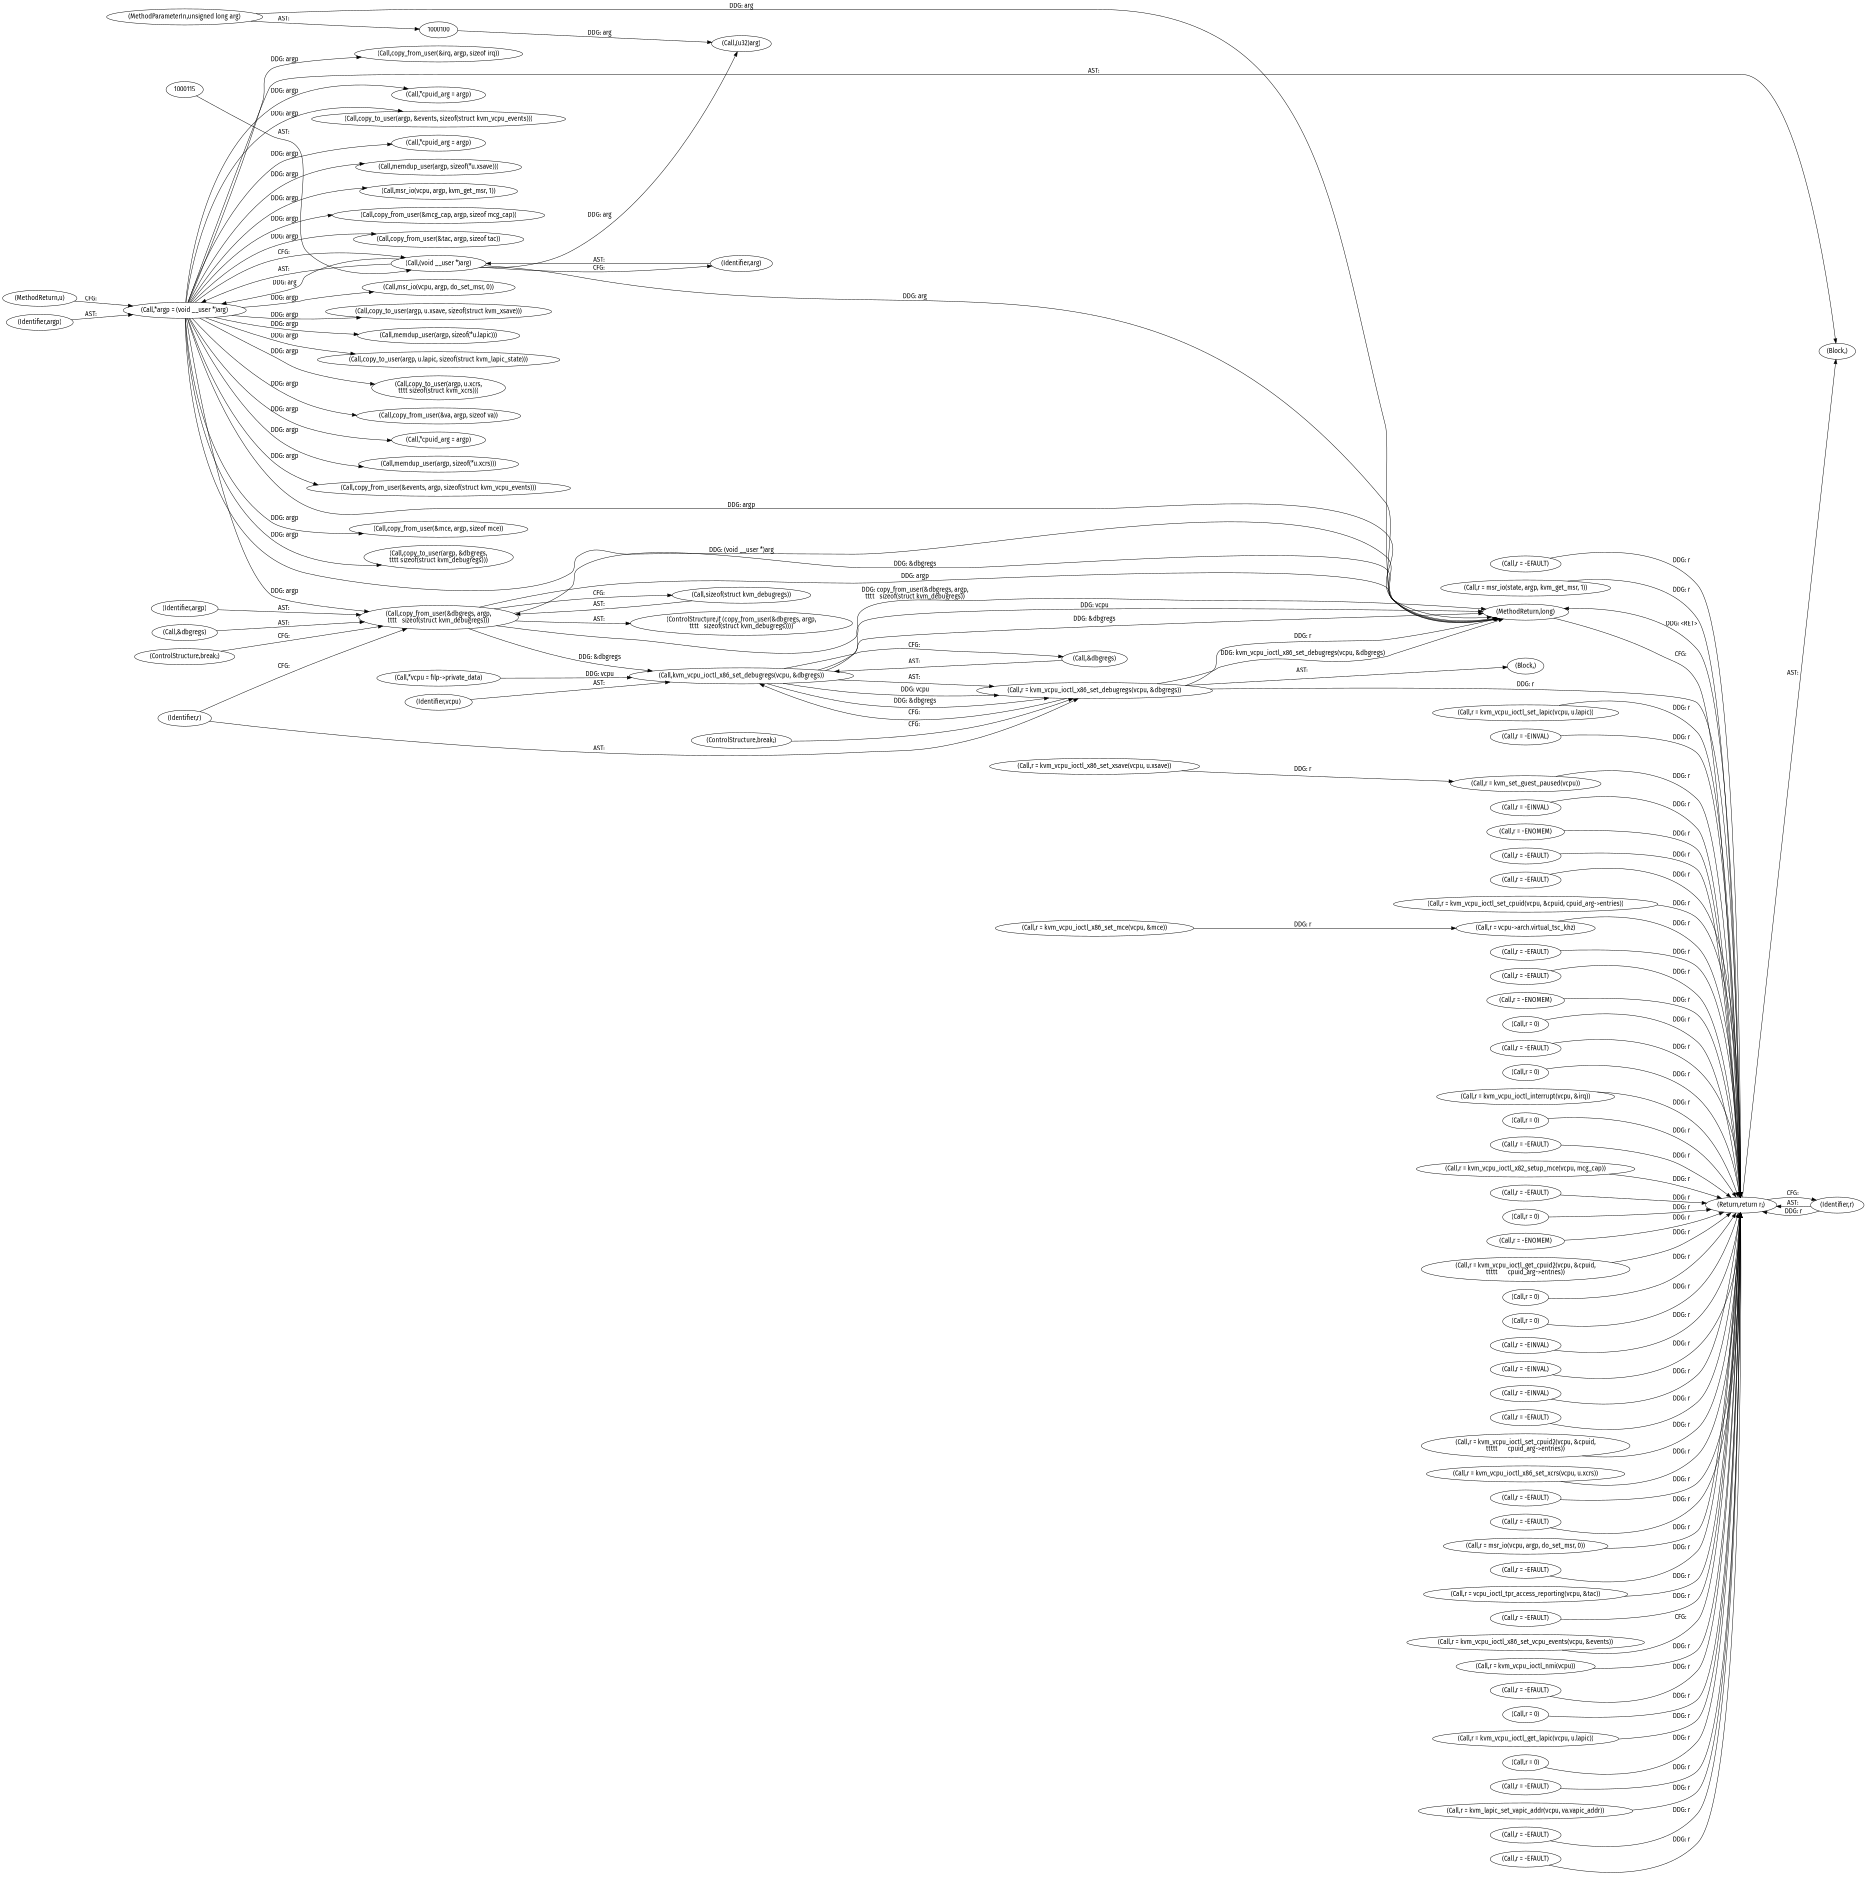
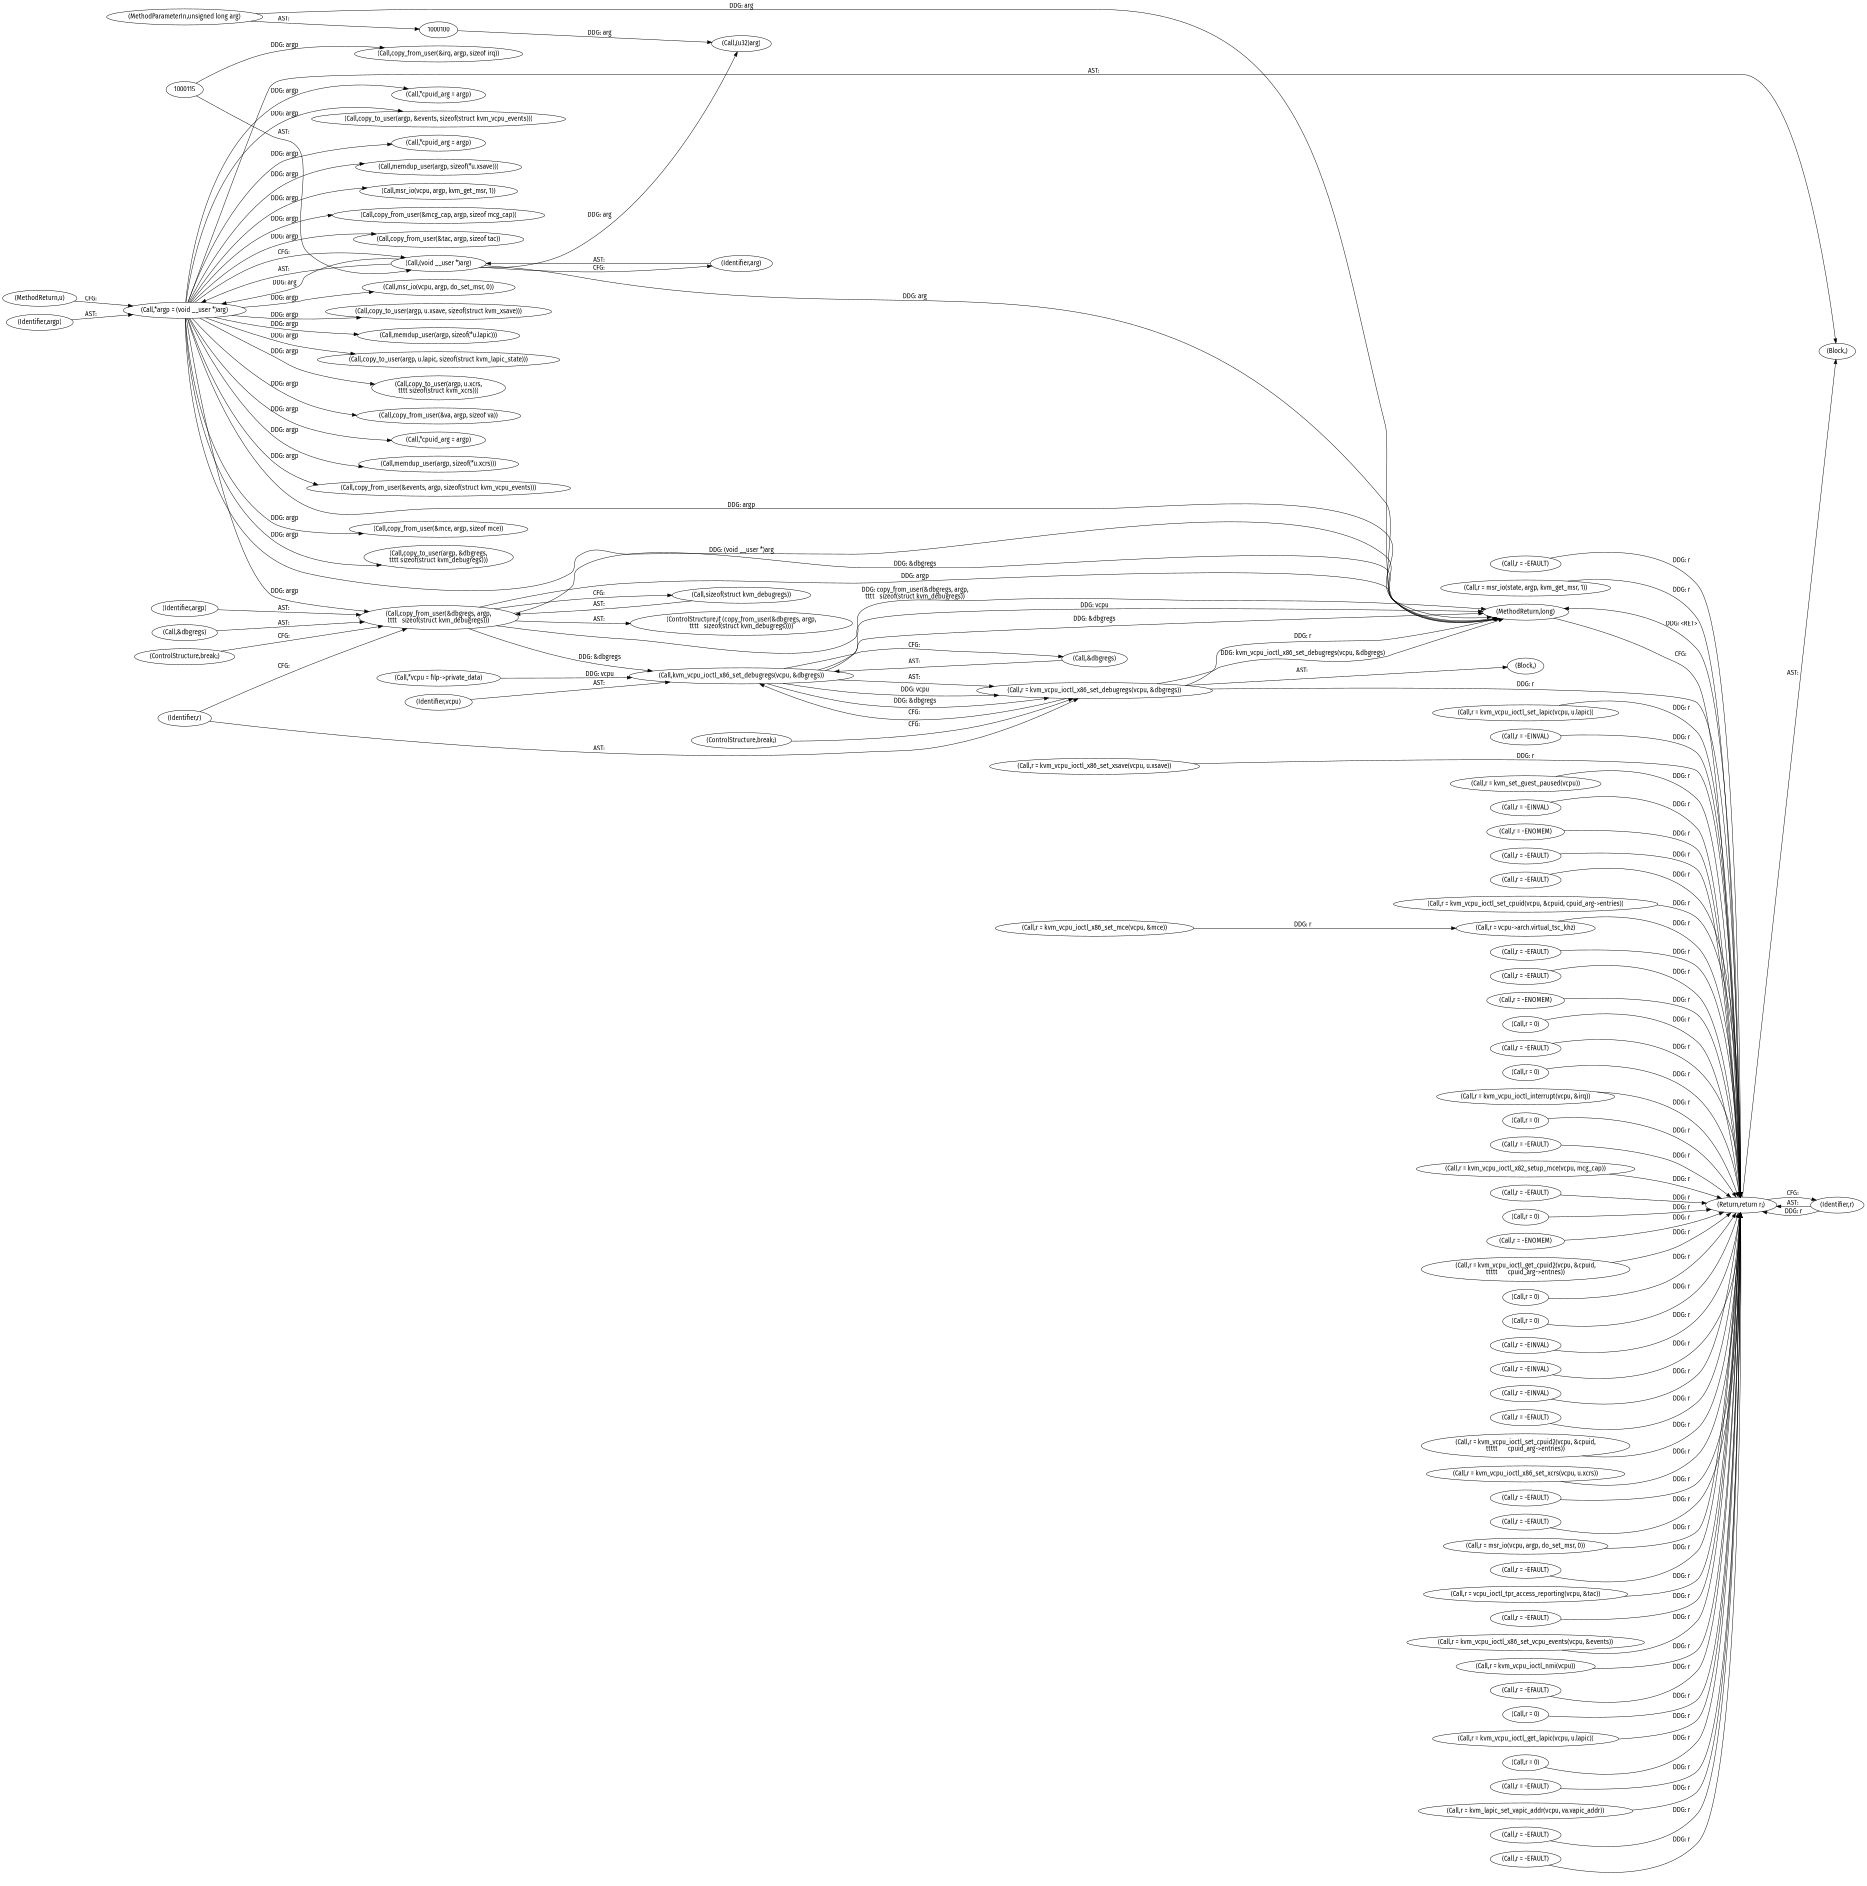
edge "(Call,*argp = (void __user *)arg)" -> "(Call,copy_from_user(&irq, argp, sizeof irq))": now "1000115" -> "(Call,copy_from_user(&irq, argp, sizeof irq))"
edge "(Call,r = kvm_vcpu_ioctl_x86_set_xsave(vcpu, u.xsave))" -> "(Call,r = kvm_set_guest_paused(vcpu))": now "(Call,r = kvm_vcpu_ioctl_x86_set_xsave(vcpu, u.xsave))" -> "(Return,return r;)"
edge "(Call,r = kvm_vcpu_ioctl_x86_set_vcpu_events(vcpu, &events))" -> "(Return,return r;)": label "CFG: " -> "DDG: r"
